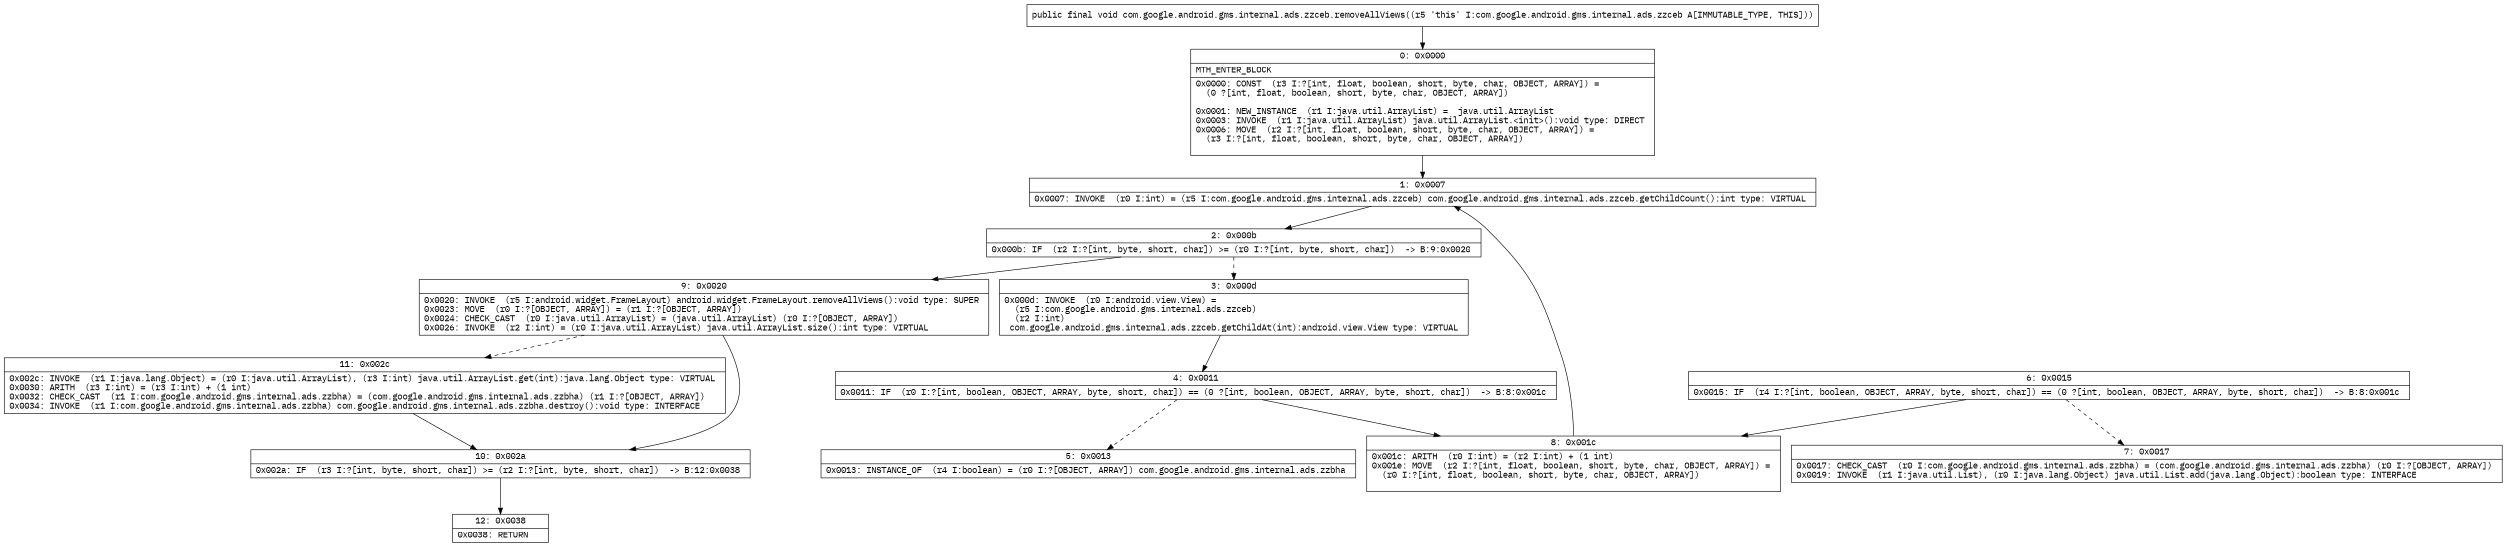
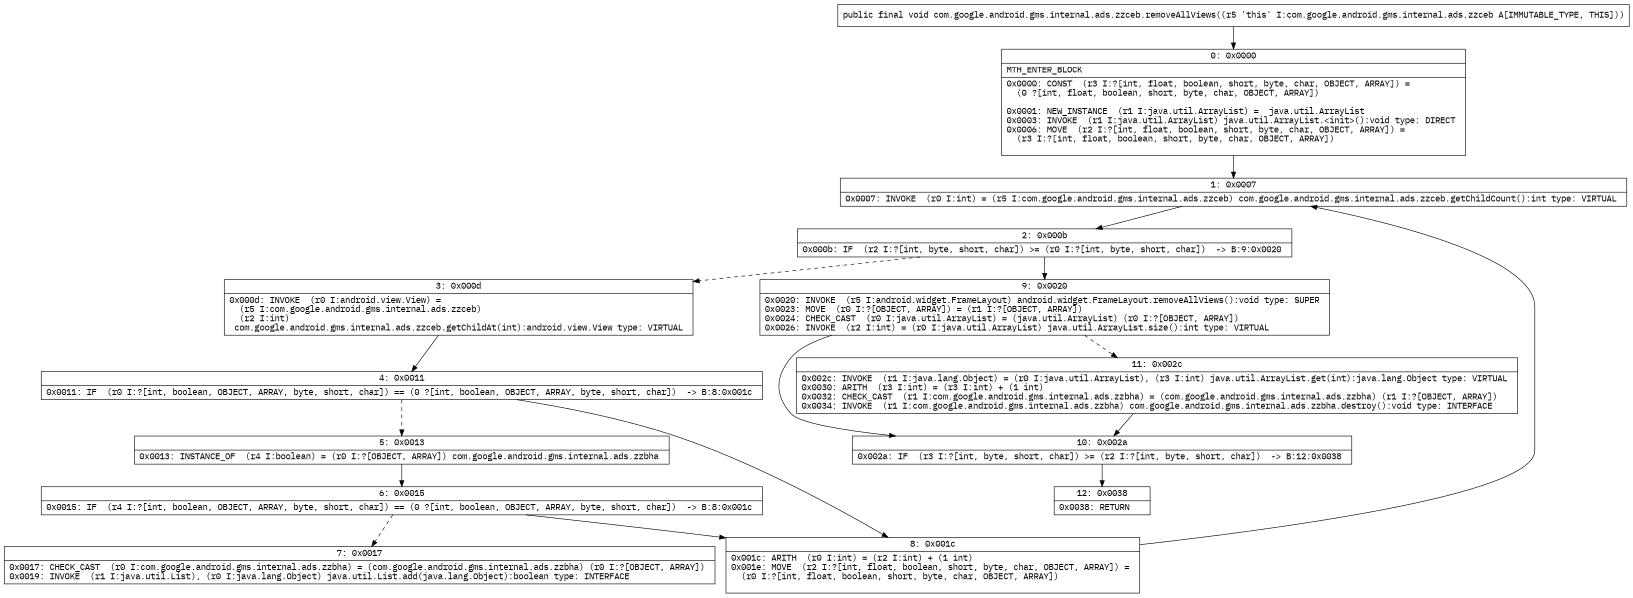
edge "5: 0x0013" -> "6: 0x0015": added
